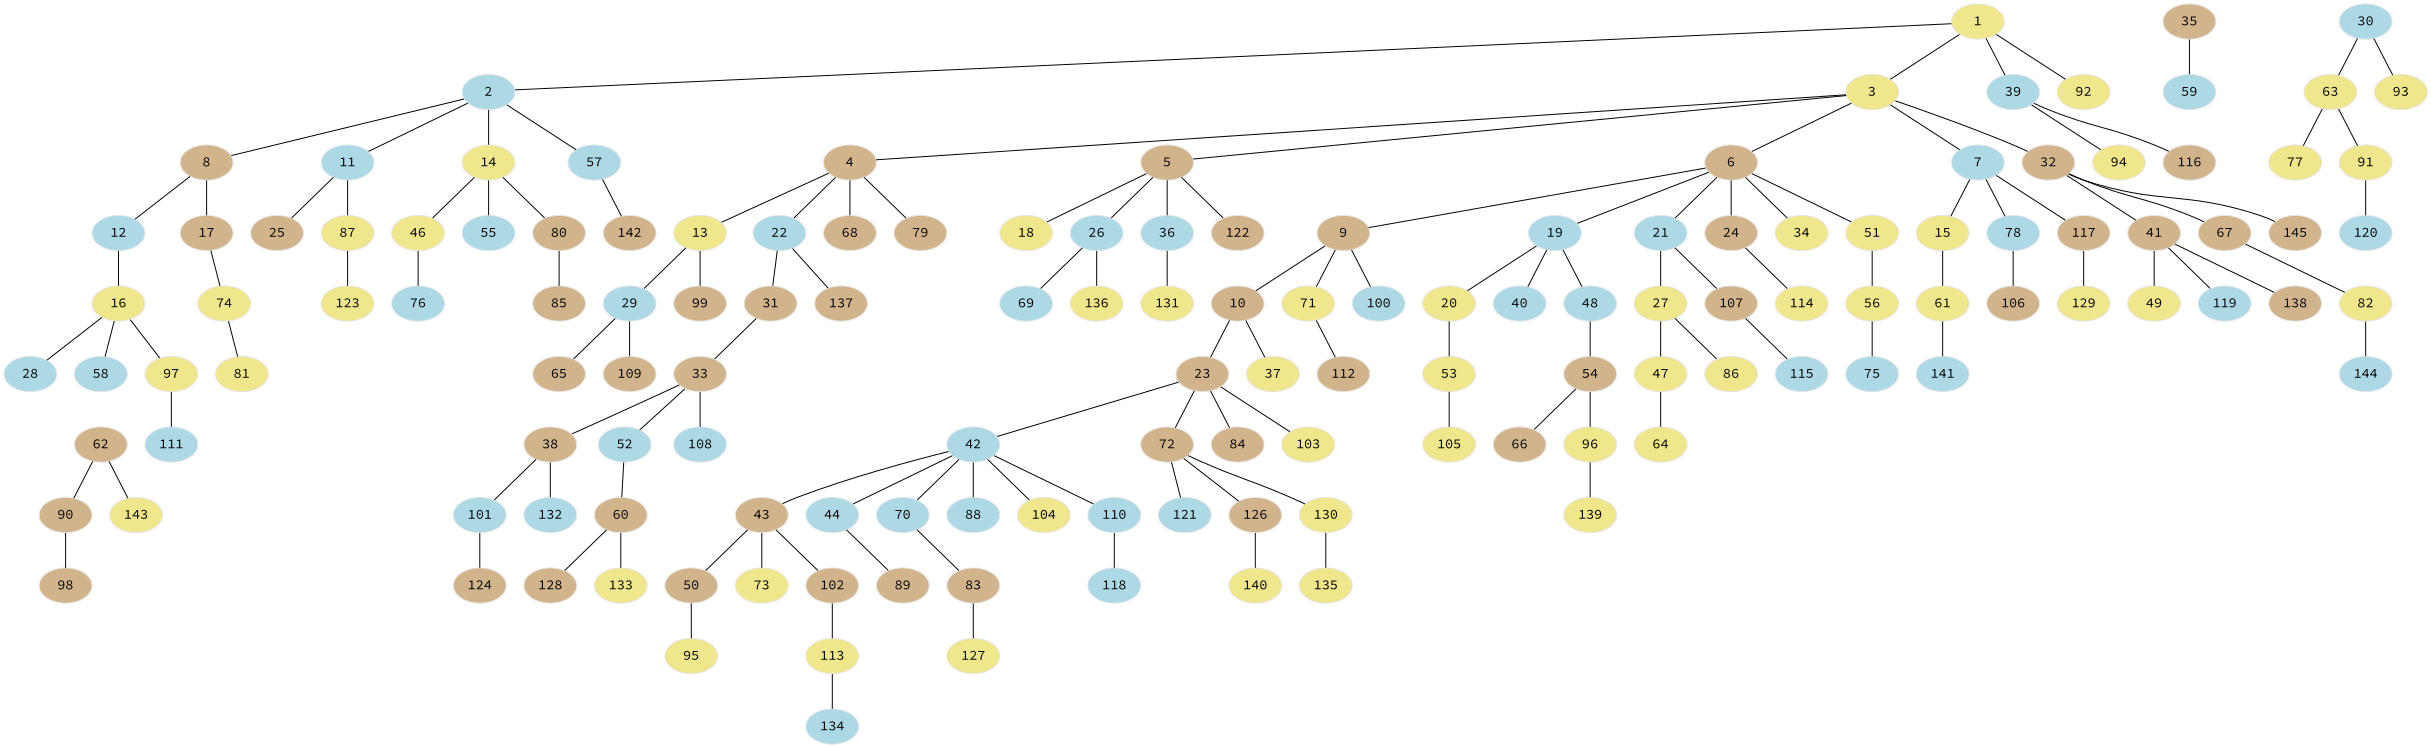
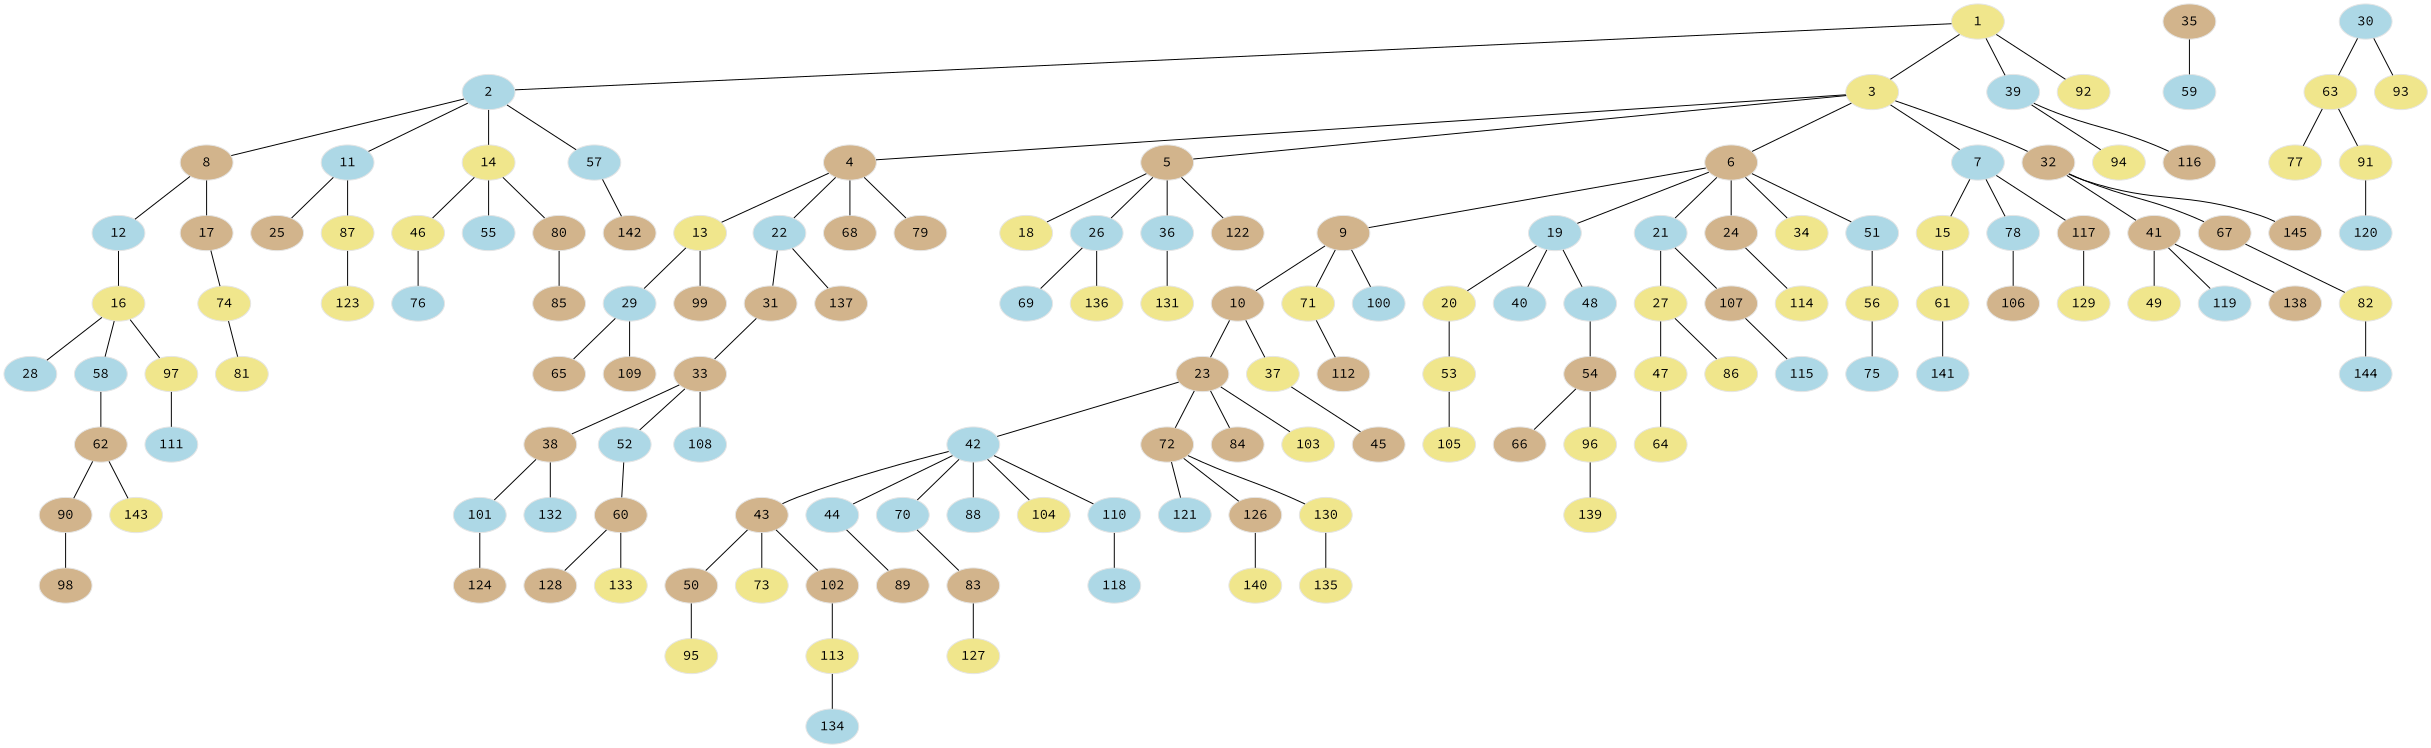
node "51": fillcolor khaki -> lightblue
edge "58" -- "62": added
node "45": added
